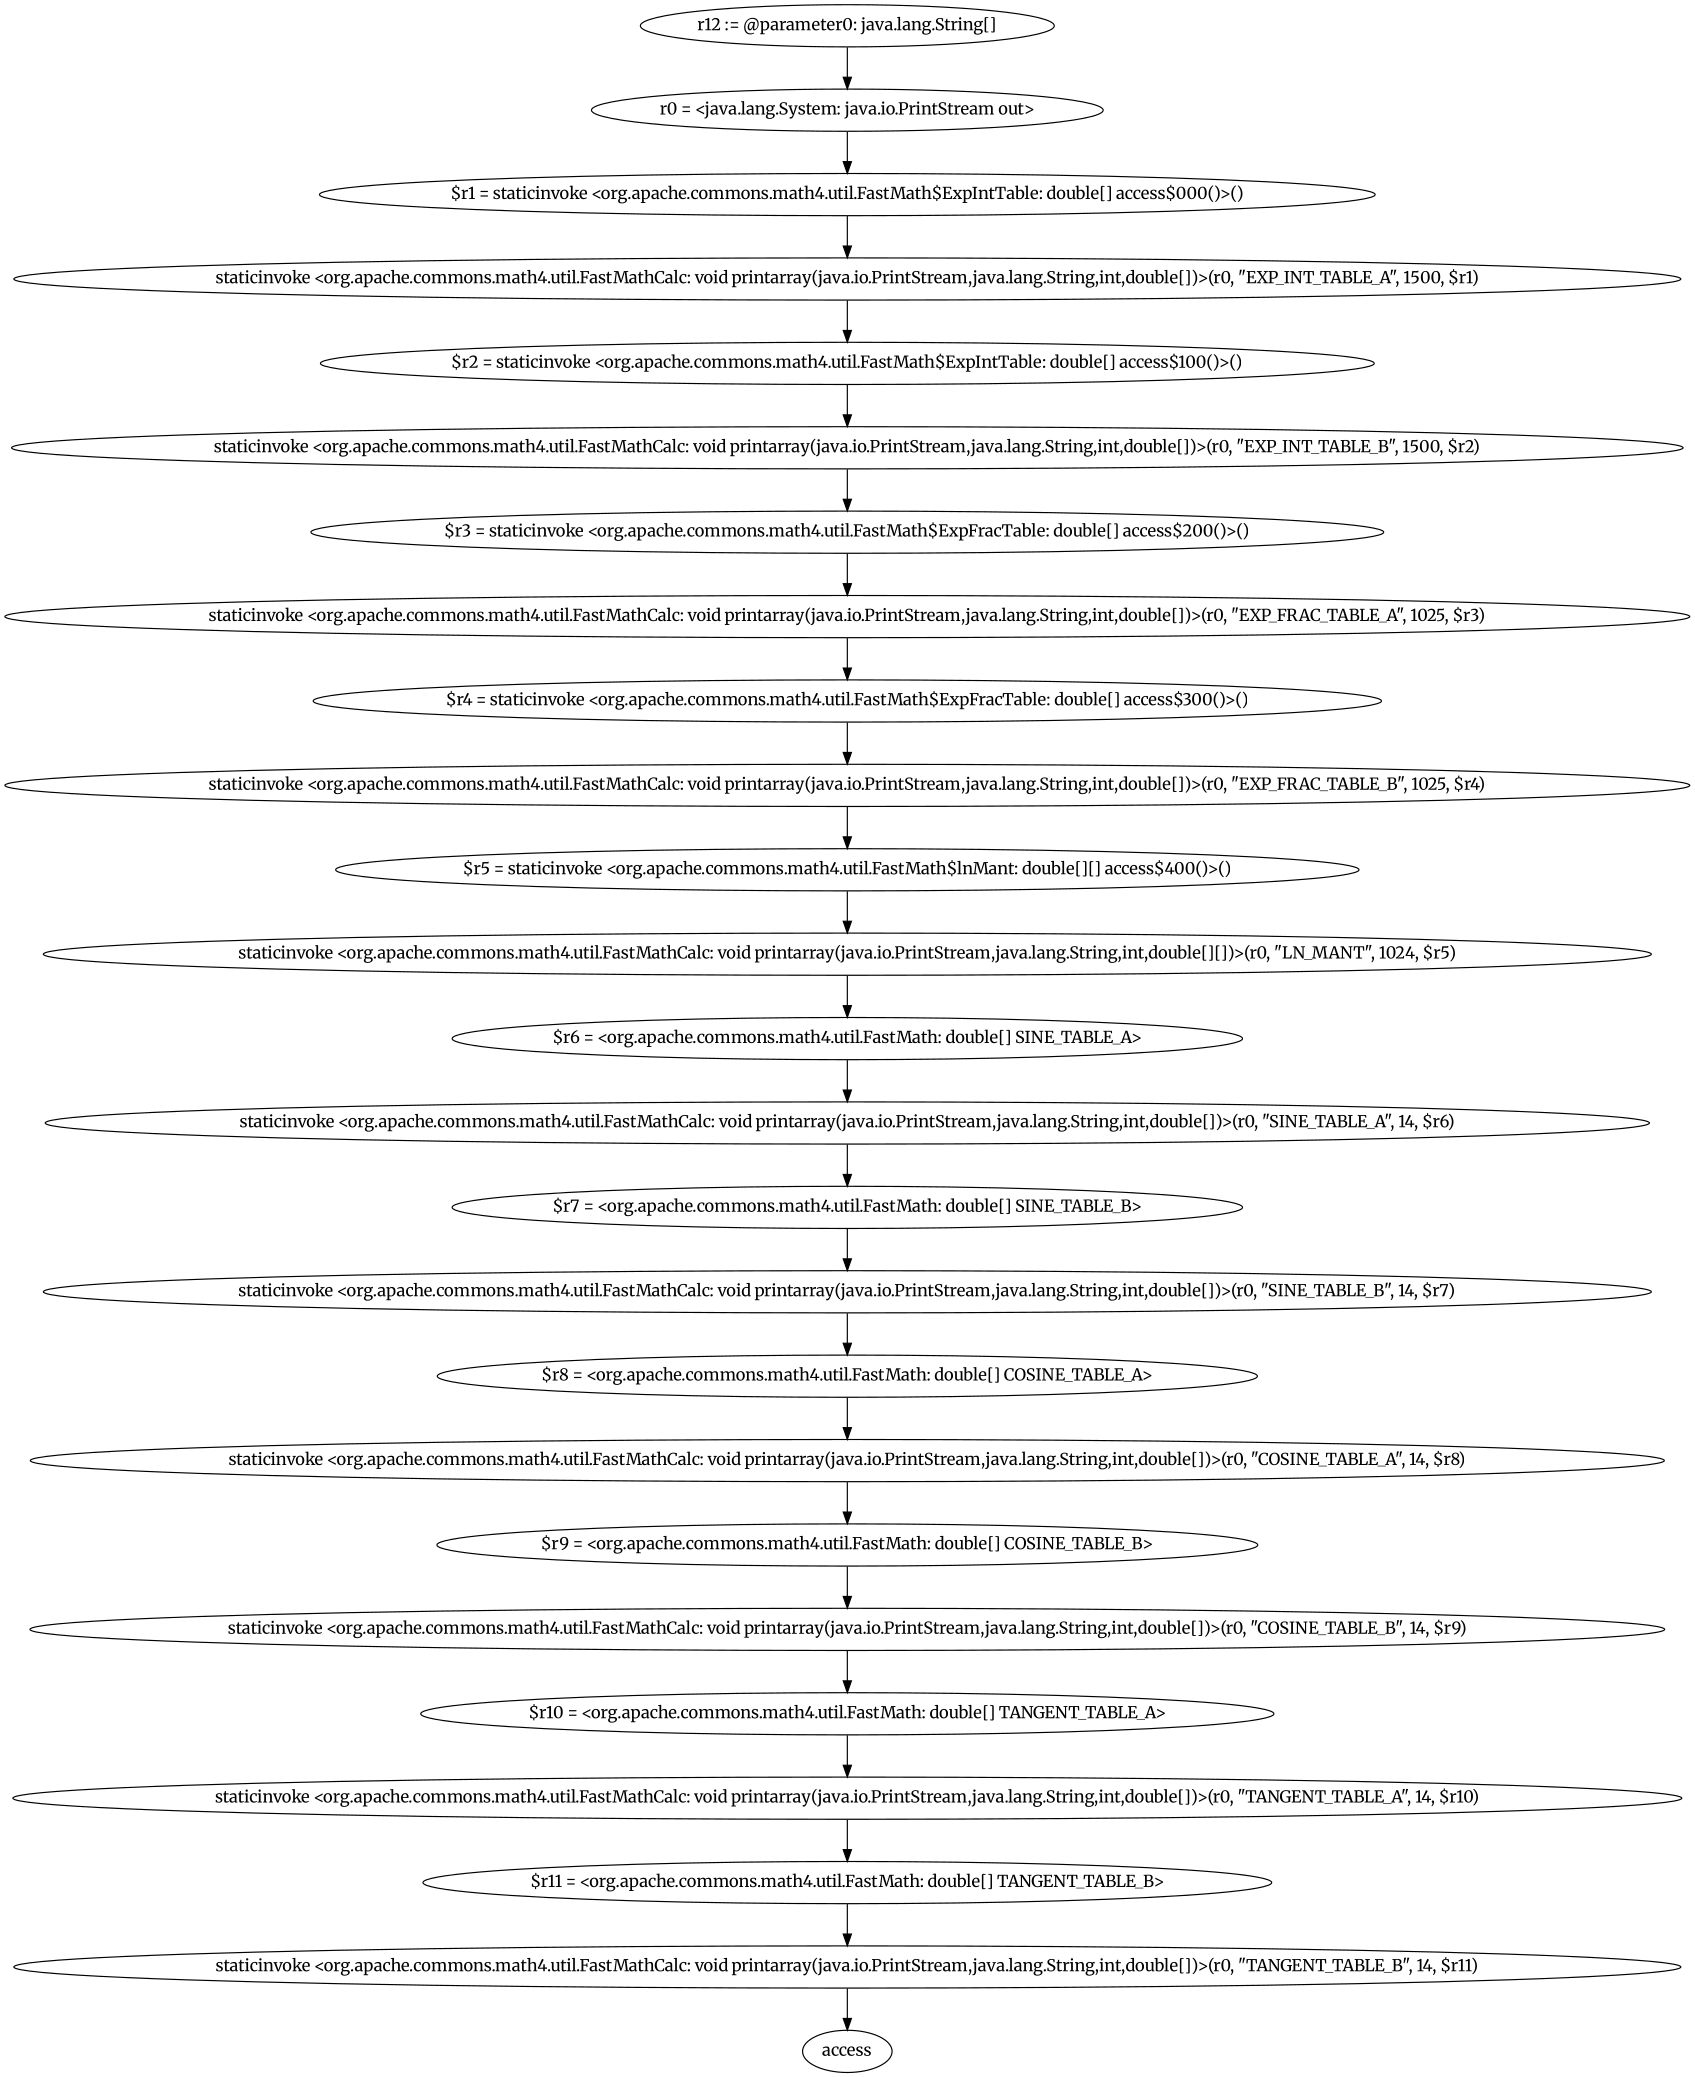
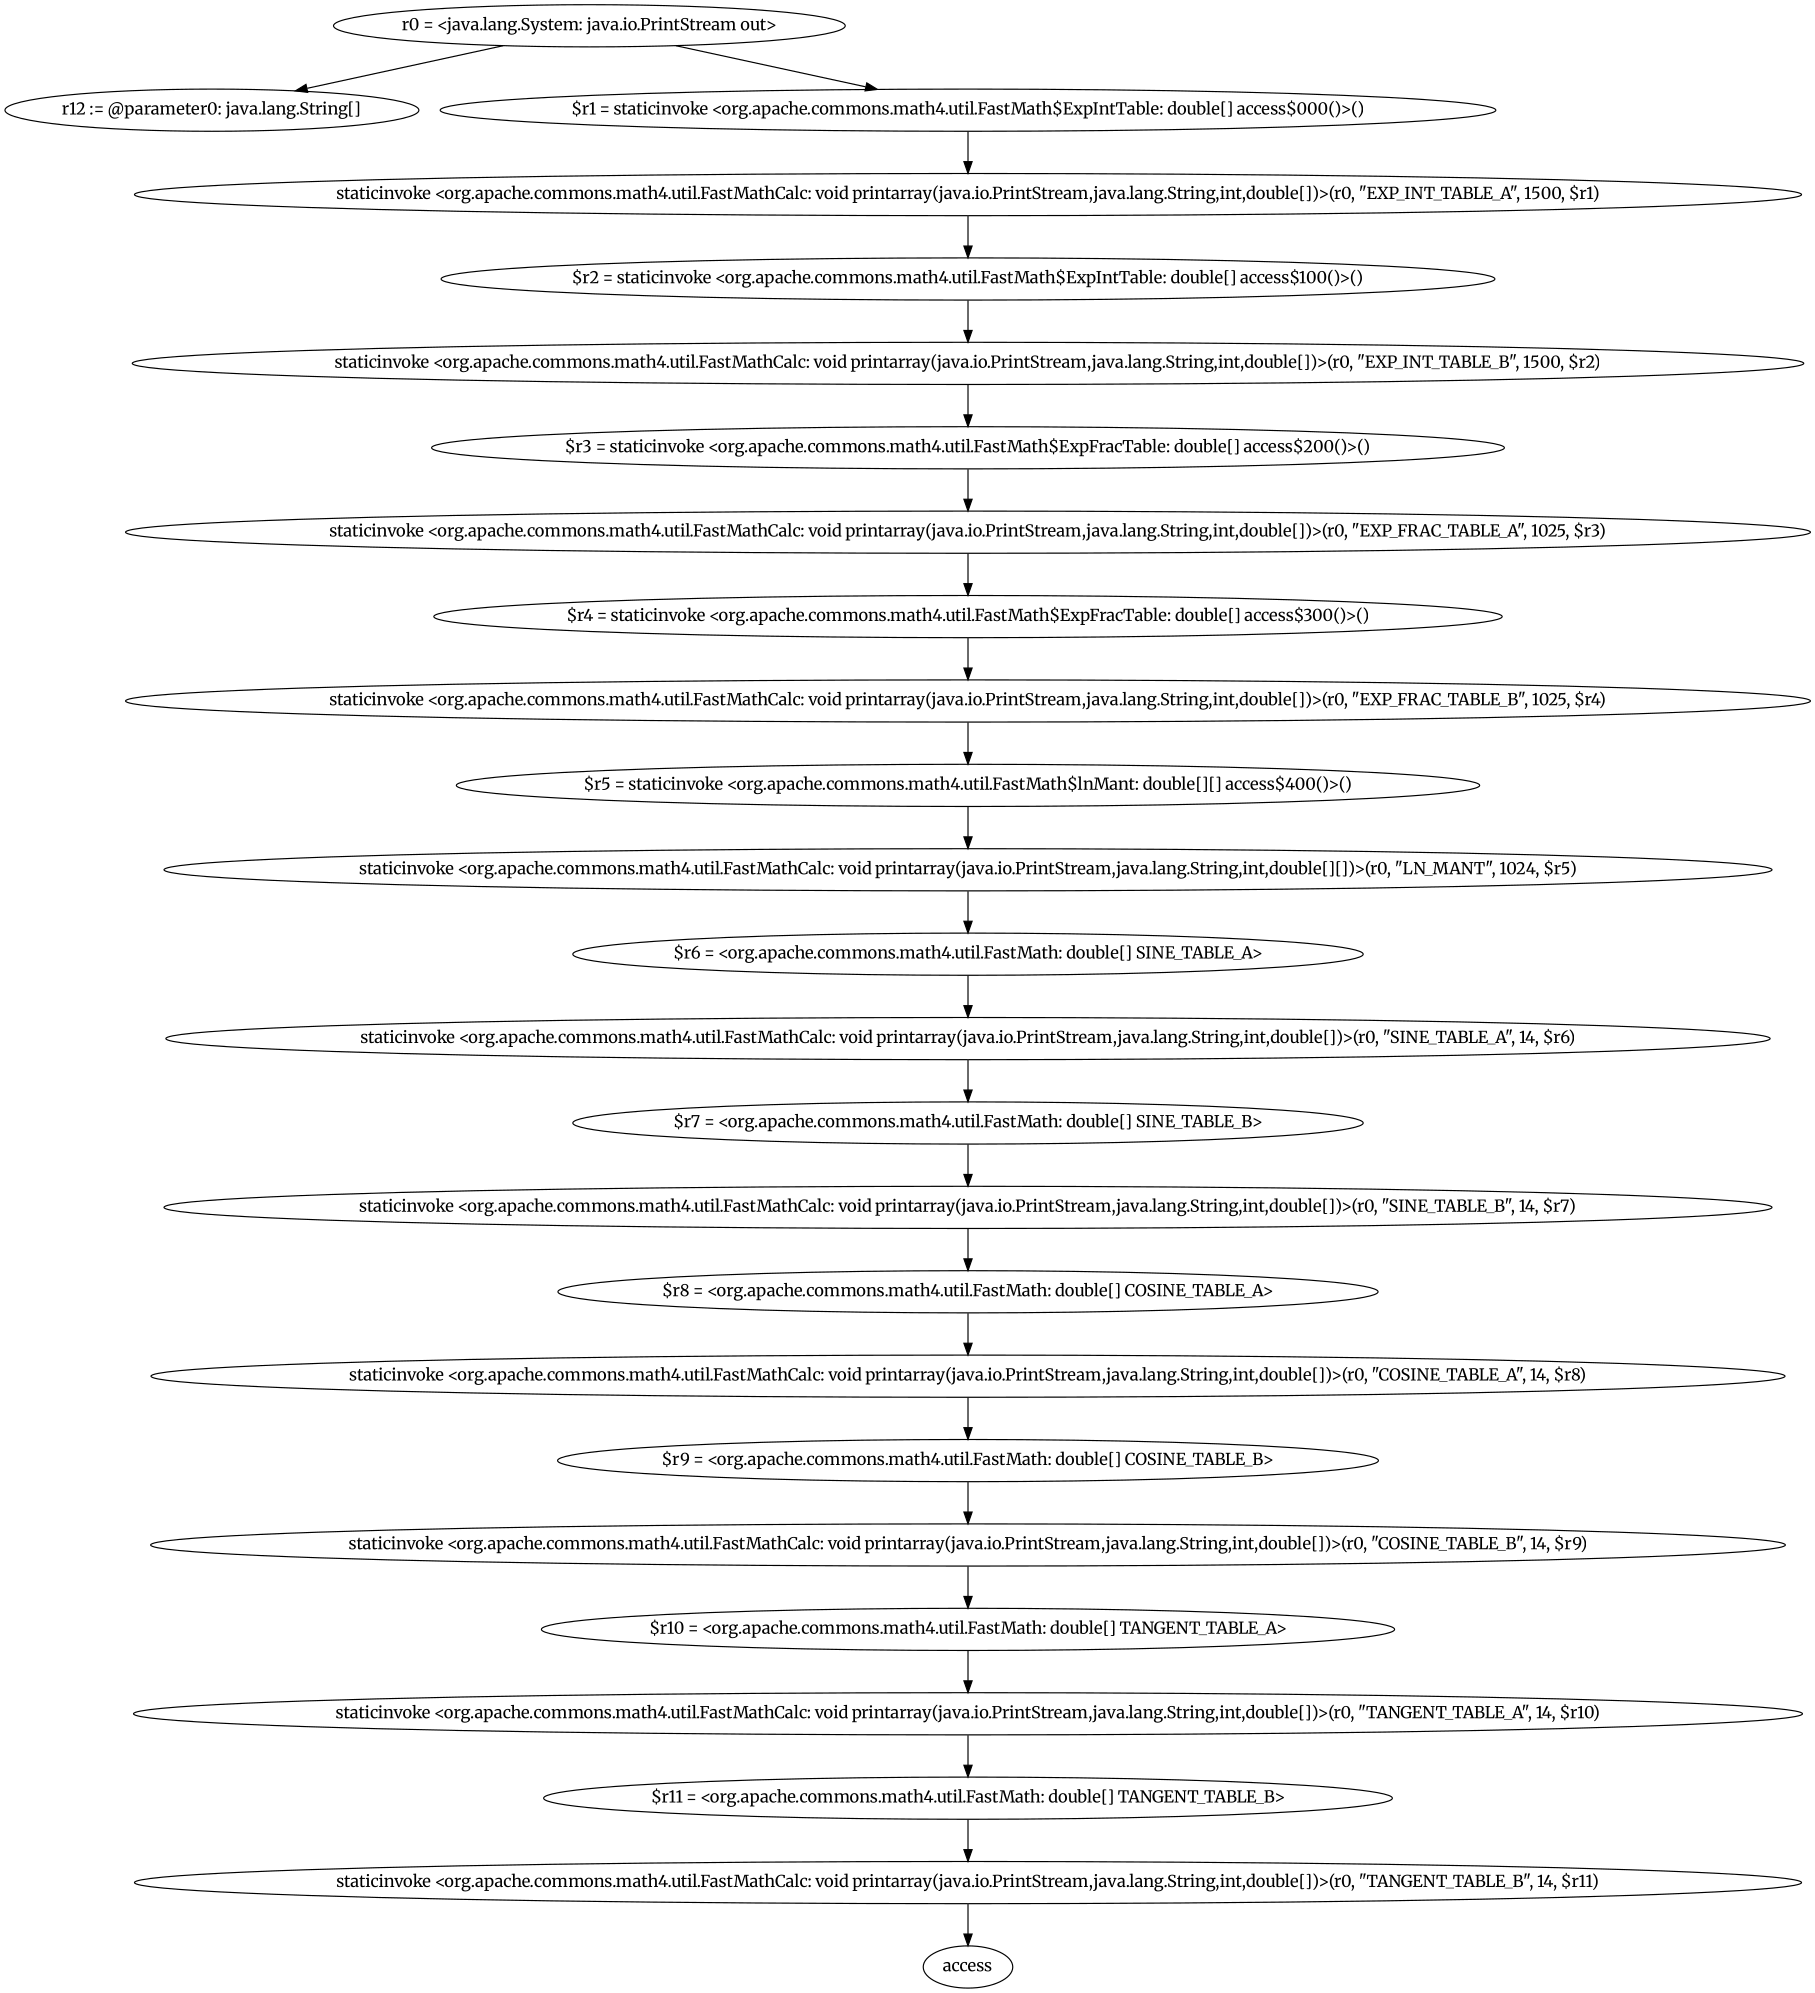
edge "r12 := @parameter0: java.lang.String[]" -> "r0 = <java.lang.System: java.io.PrintStream out>": reversed
